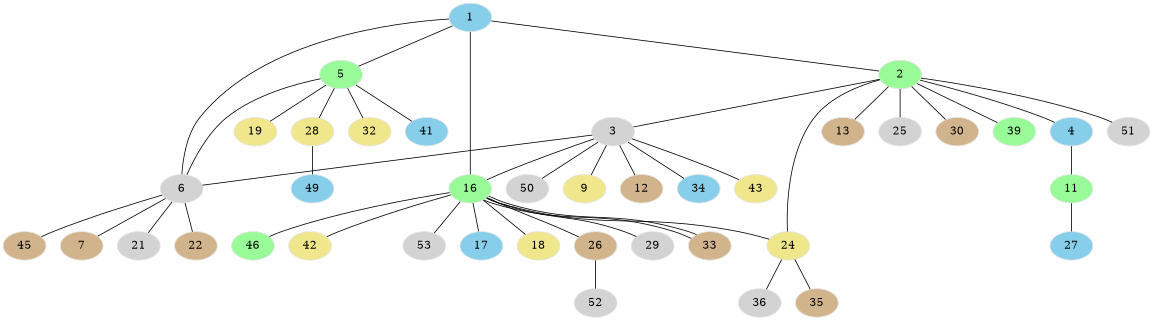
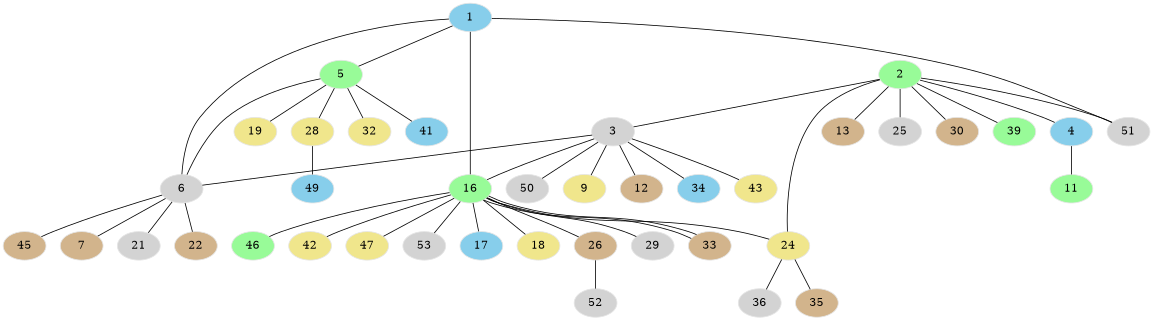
edge "1" -- "2": now "1" -- "51"
node "47": added
node "27": removed
